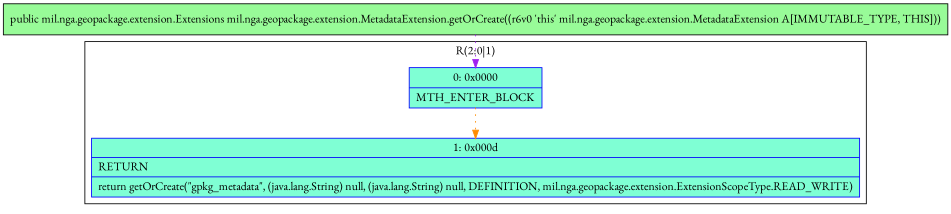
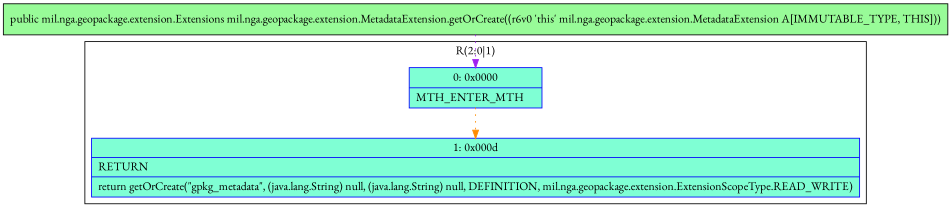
node "0: 0x0000": text "MTH_ENTER_BLOCK" -> "MTH_ENTER_MTH"
